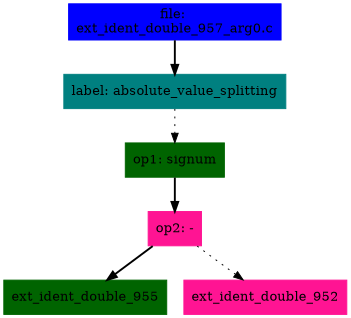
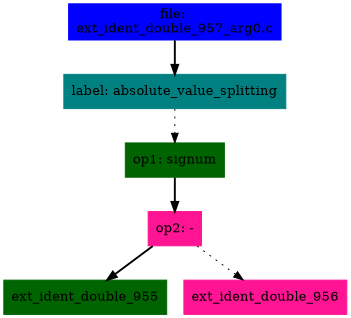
node "ext_ident_double_952": label "ext_ident_double_952" -> "ext_ident_double_956"
